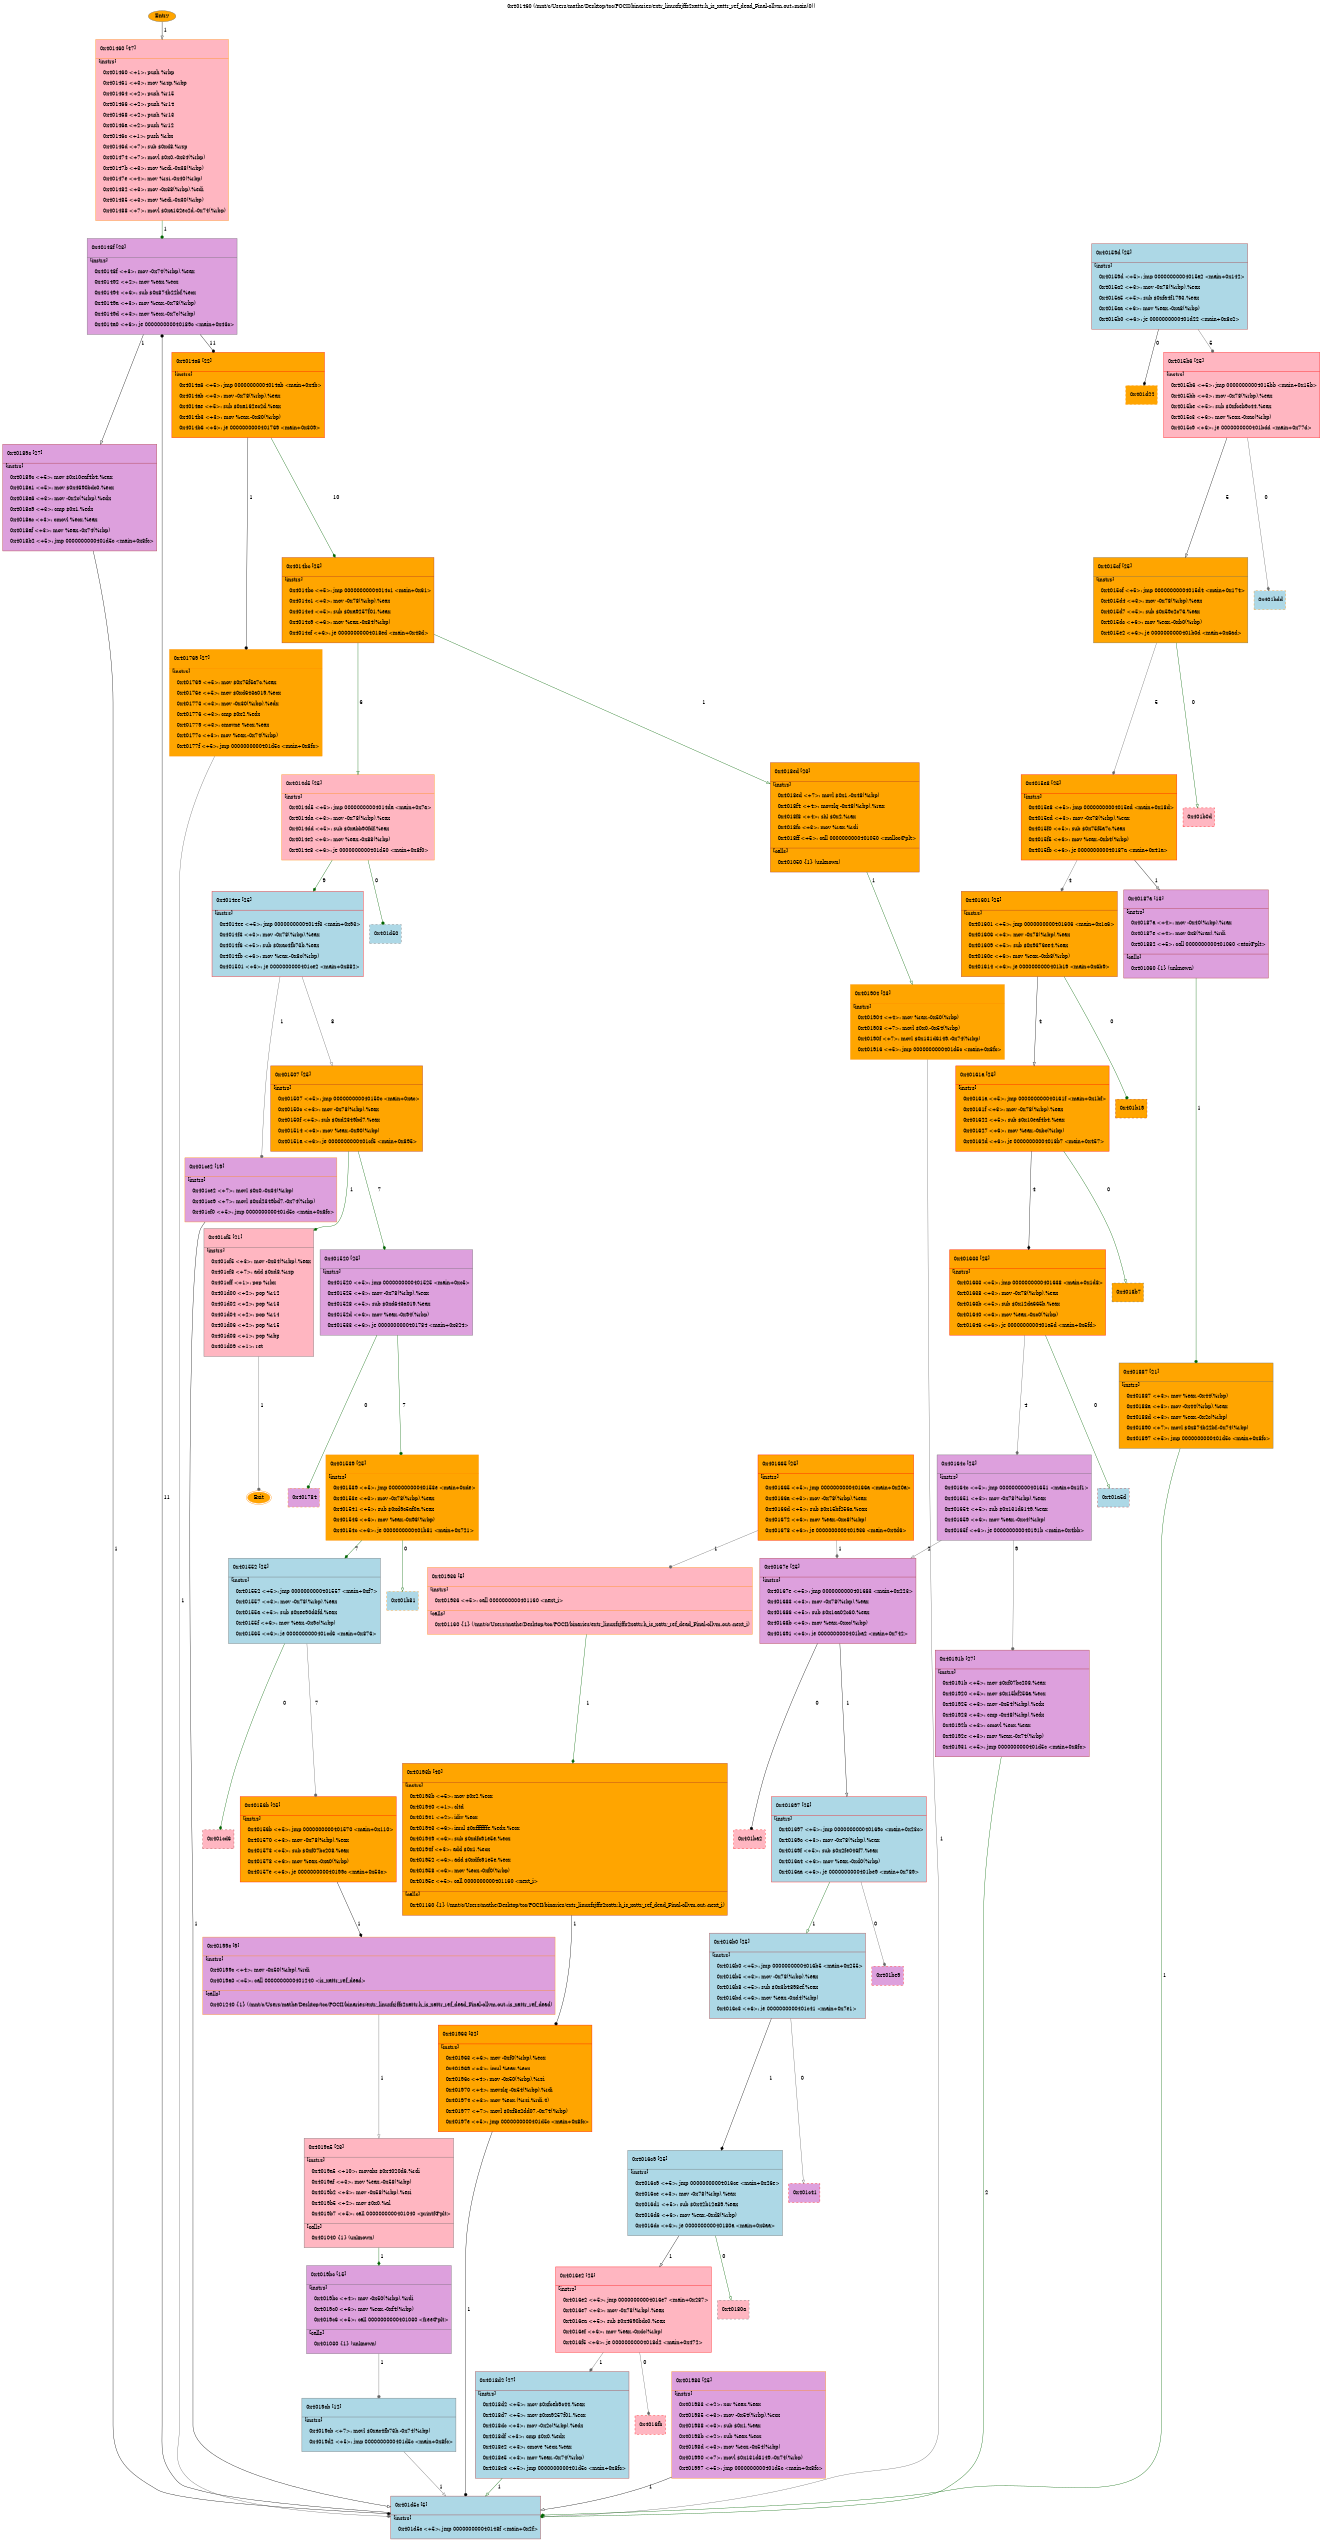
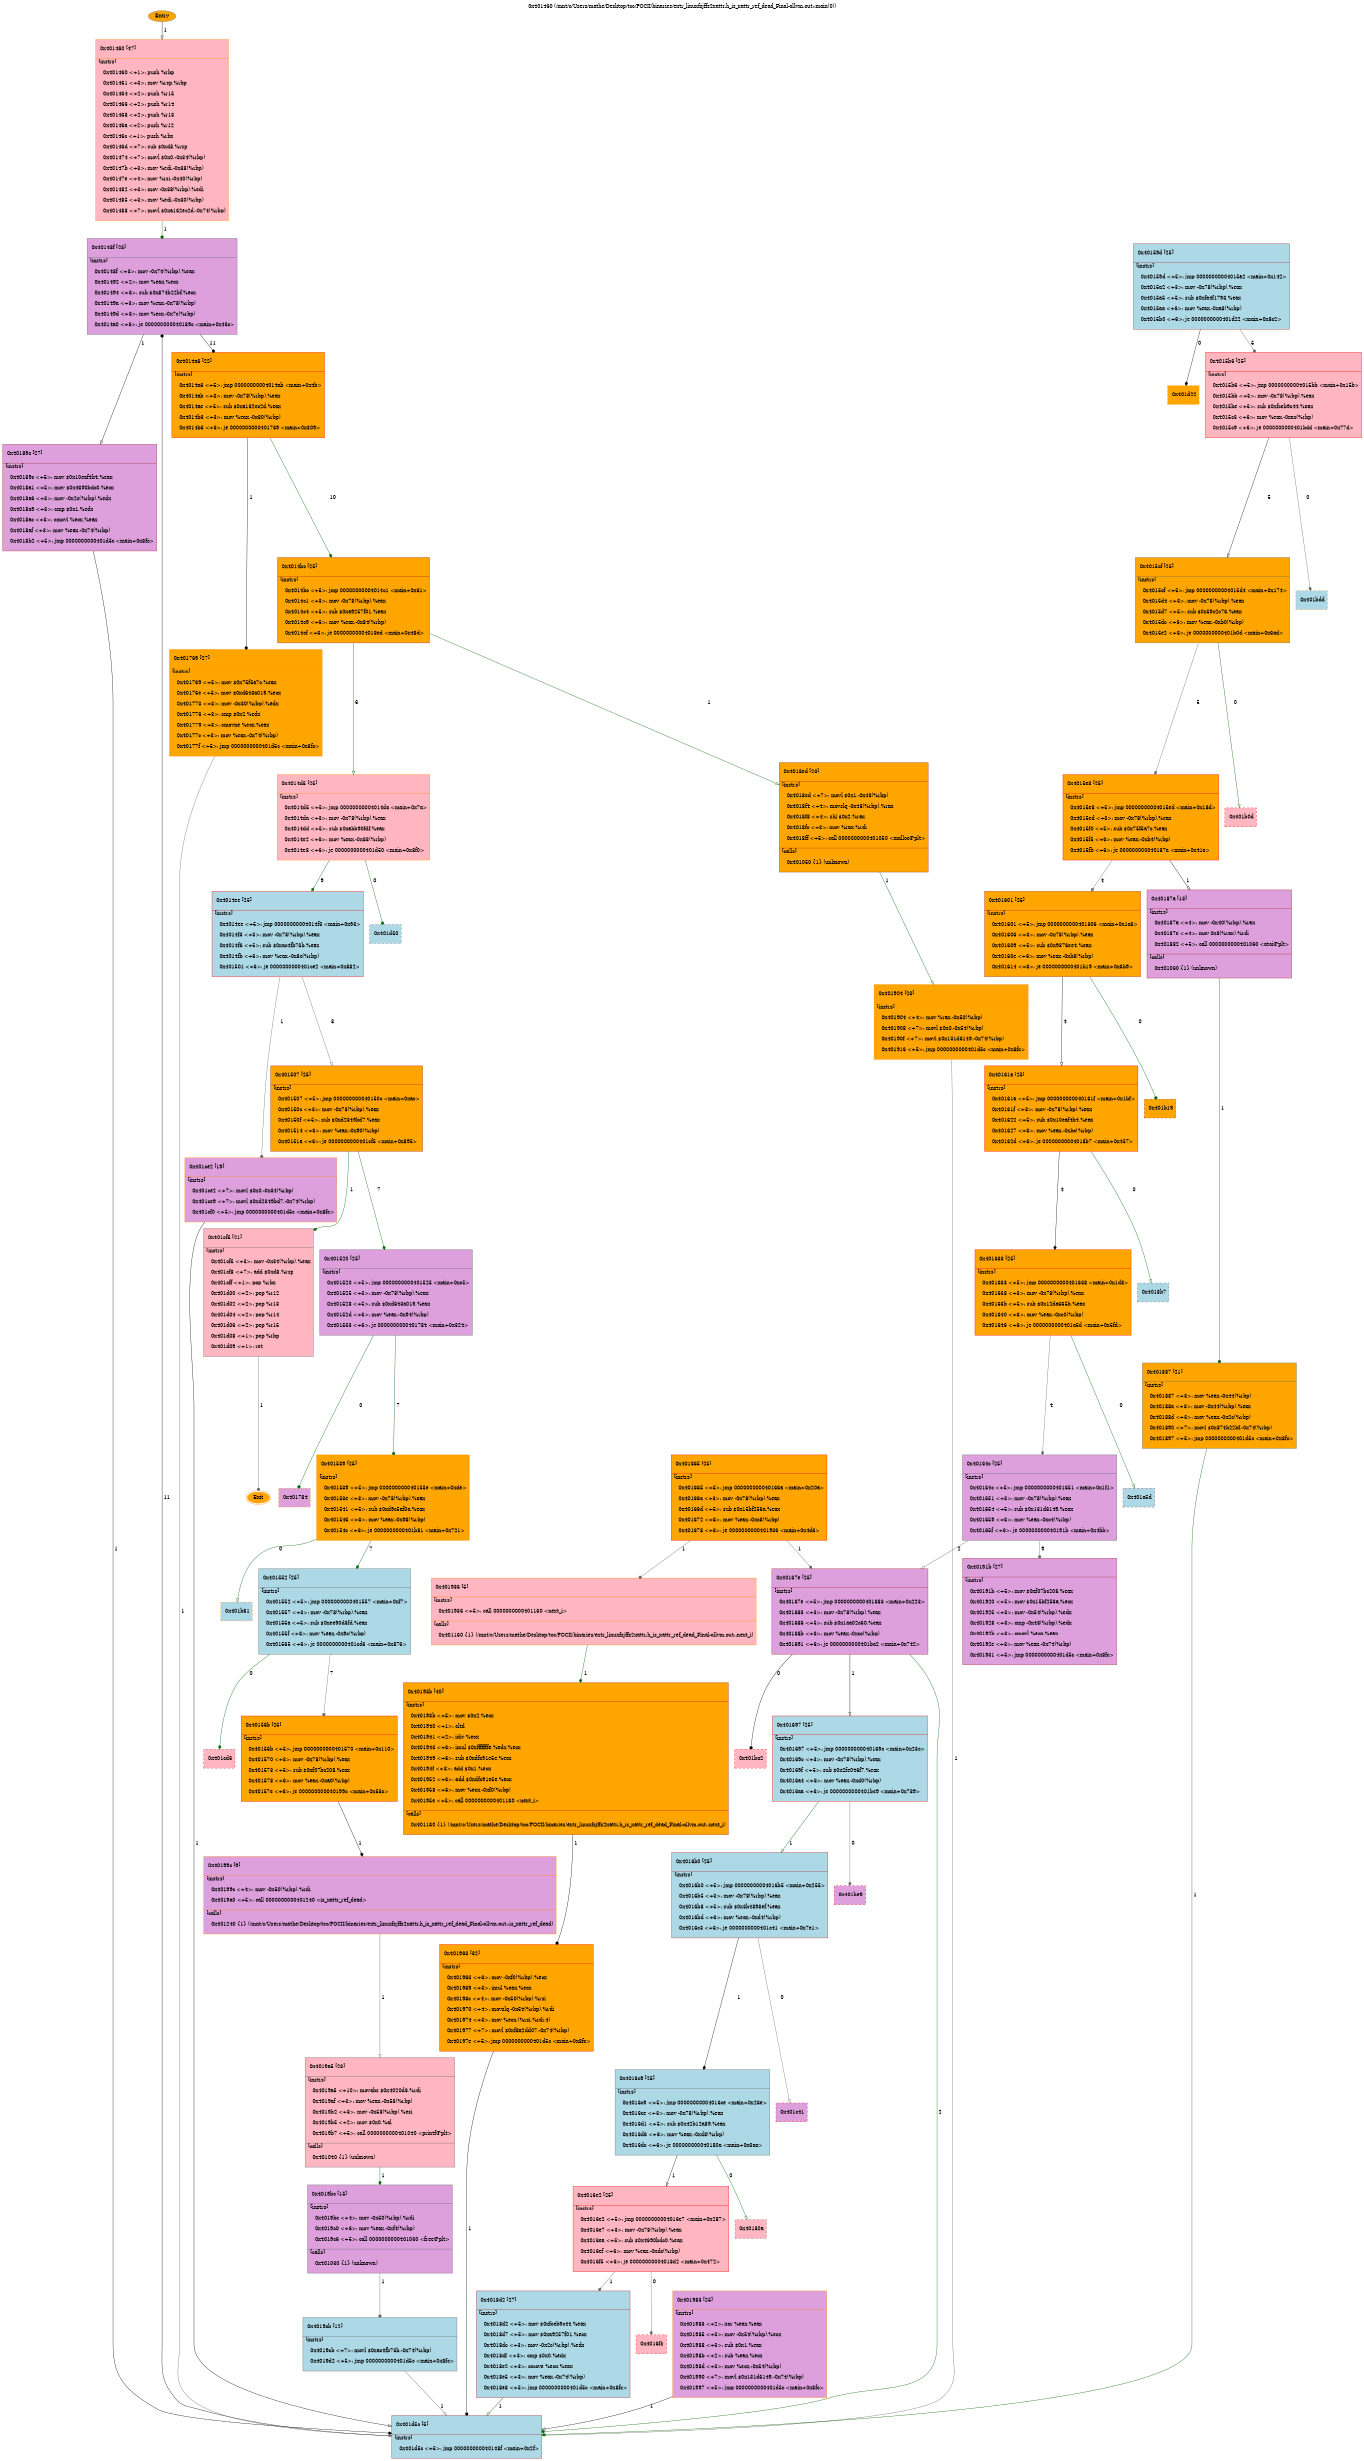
node "0x4018b7": fillcolor orange -> lightblue
edge "0x40191b [27]" -> "0x401d5c [5]": now "0x40167e [25]" -> "0x401d5c [5]"
